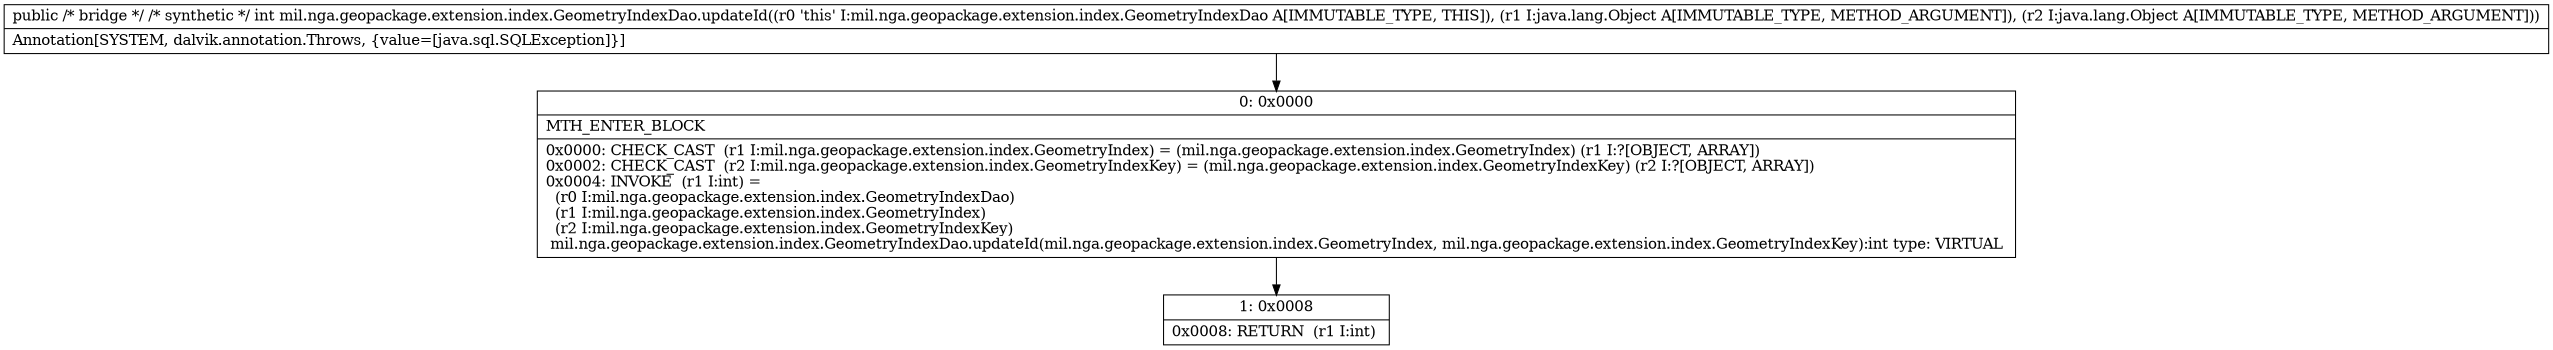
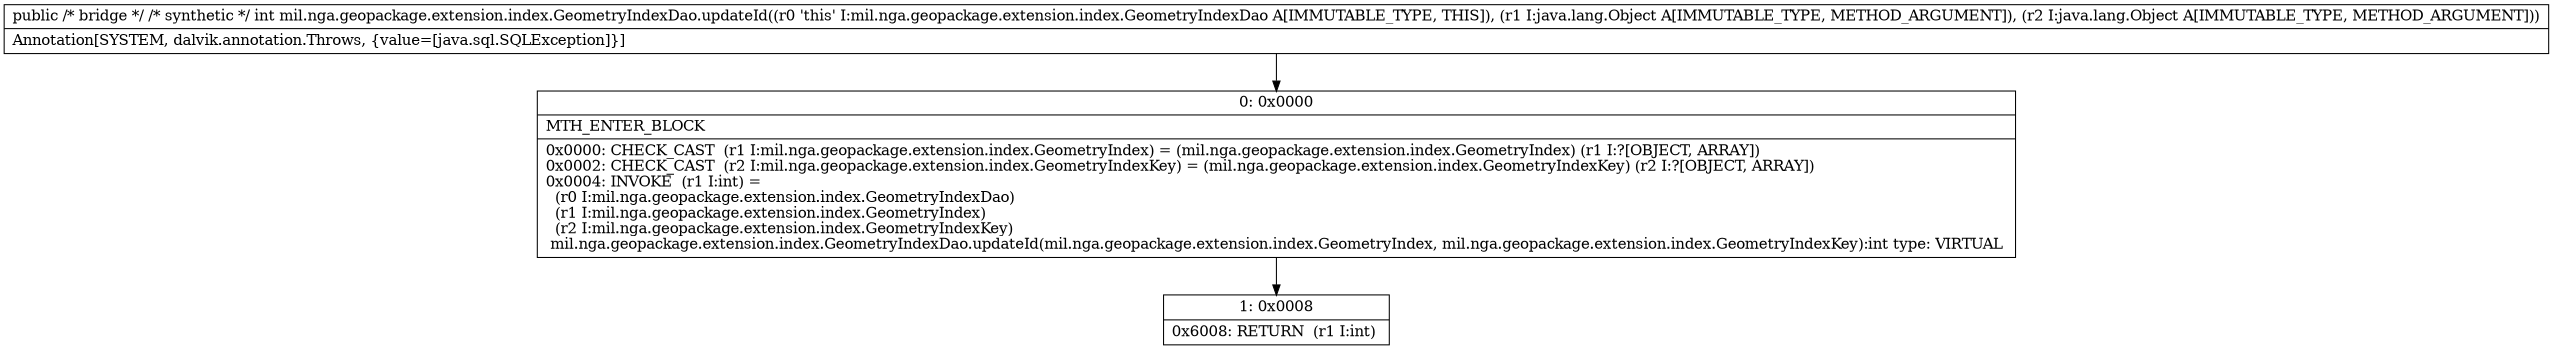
node "1: 0x0008": text "0x0008: RETURN  (r1 I:int)" -> "0x6008: RETURN  (r1 I:int)"
